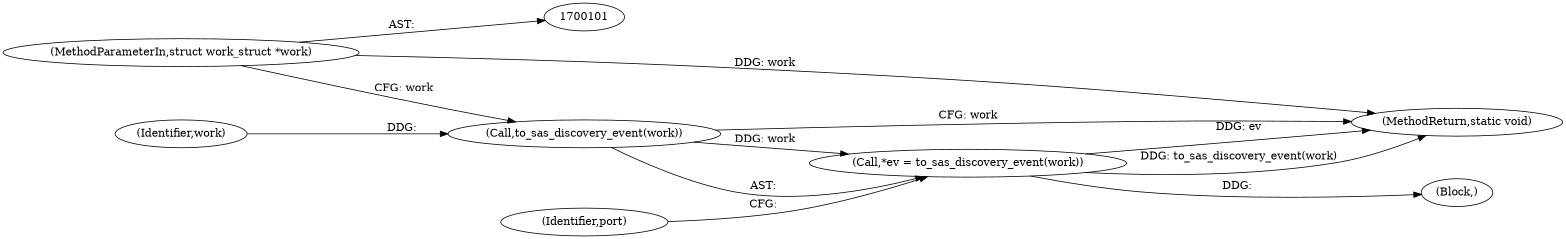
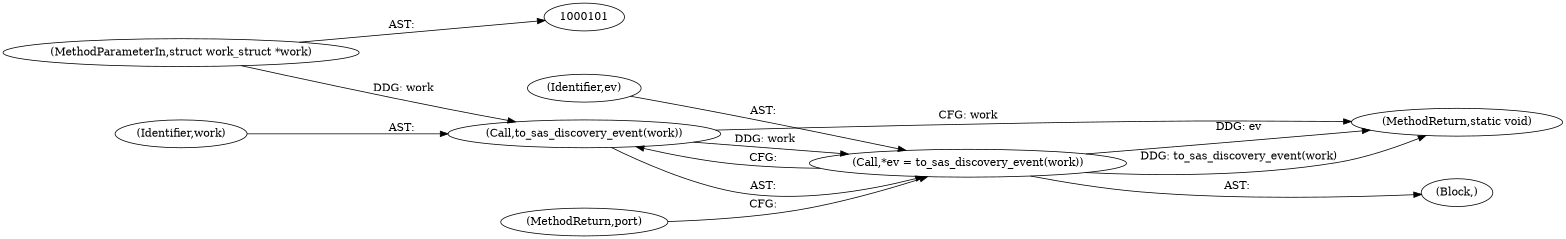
node "1700101": label "1700101" -> "1000101"
edge "(MethodParameterIn,struct work_struct *work)" -> "(MethodReturn,static void)": removed, label "DDG: work"
node "(Identifier,ev)": added
edge "(MethodParameterIn,struct work_struct *work)" -> "(Call,to_sas_discovery_event(work))": label "CFG: work" -> "DDG: work"
edge "(Identifier,work)" -> "(Call,to_sas_discovery_event(work))": label "DDG: " -> "AST: "
edge "(Call,*ev = to_sas_discovery_event(work))" -> "(Call,to_sas_discovery_event(work))": added, label "CFG:"
edge "(Call,*ev = to_sas_discovery_event(work))" -> "(Block,)": label "DDG: " -> "AST: "
node "(Identifier,port)": label "(Identifier,port)" -> "(MethodReturn,port)"
